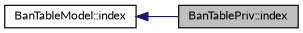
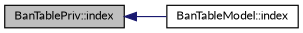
edge "BanTablePriv::index" -> "BanTableModel::index": reversed
